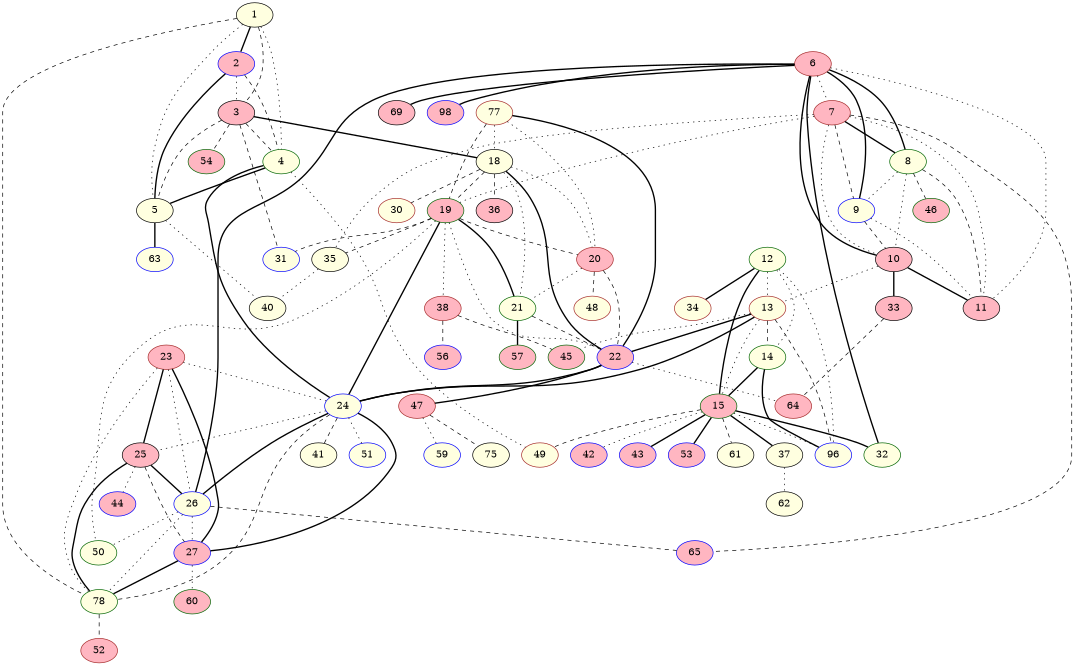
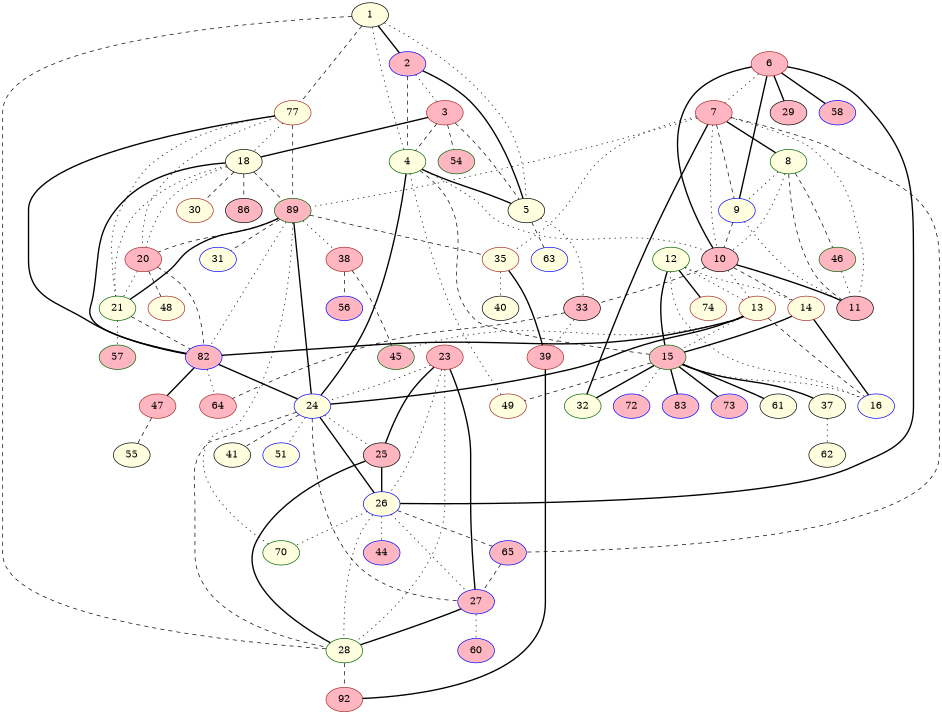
edge "1" -- "3": now "1" -- "77"
edge "6" -- "8": removed
node "3": color black -> brown
node "69": label "69" -> "29"
node "98": label "98" -> "58"
edge "6" -- "11": now "46" -- "11"
edge "77" -- "21": added
edge "3" -- "31": removed
node "19": label "19" -> "89"
node "36": label "36" -> "86"
edge "5" -- "63": style bold -> dashed
edge "4" -- "10": added
edge "5" -- "40": now "5" -- "33"
node "35": color black -> brown
edge "6" -- "32": now "7" -- "32"
edge "10" -- "33": style bold -> dashed
node "34": label "34" -> "74"
edge "4" -- "15": added
edge "21" -- "57": style bold -> dotted
edge "13" -- "14": now "10" -- "14"
node "39": added
node "22": label "22" -> "82"
node "14": color darkgreen -> brown
edge "15" -- "61": style dashed -> bold
node "59": removed
node "75": label "75" -> "55"
node "42": label "42" -> "72"
node "43": label "43" -> "83"
node "53": label "53" -> "73"
node "96": label "96" -> "16"
edge "25" -- "44": now "26" -- "44"
edge "25" -- "27": now "65" -- "27"
edge "24" -- "27": style bold -> dashed
node "50": label "50" -> "70"
node "78": label "78" -> "28"
node "60": color darkgreen -> blue
node "52": label "52" -> "92"
